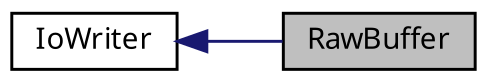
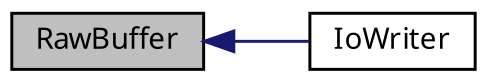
edge "RawBuffer" -> "IoWriter": reversed
